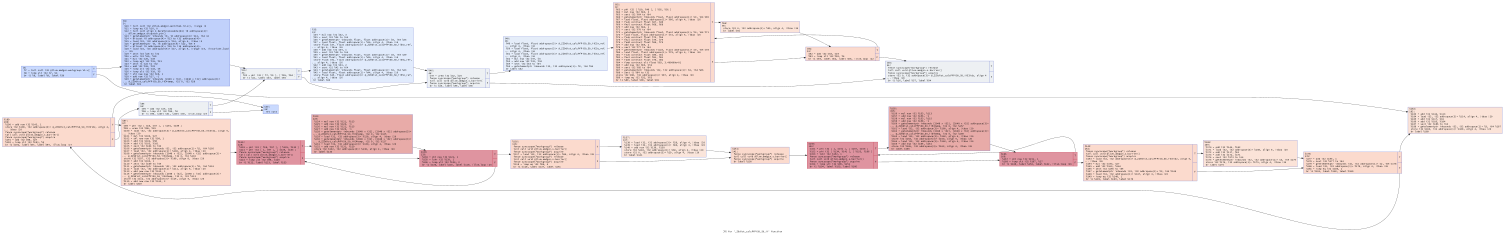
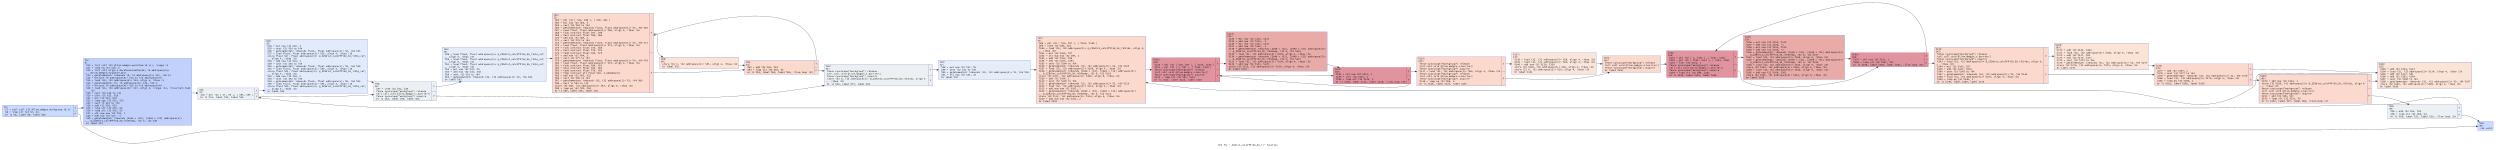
node "%57:": added
